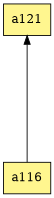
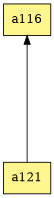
edge "a116" -> "a121": reversed
